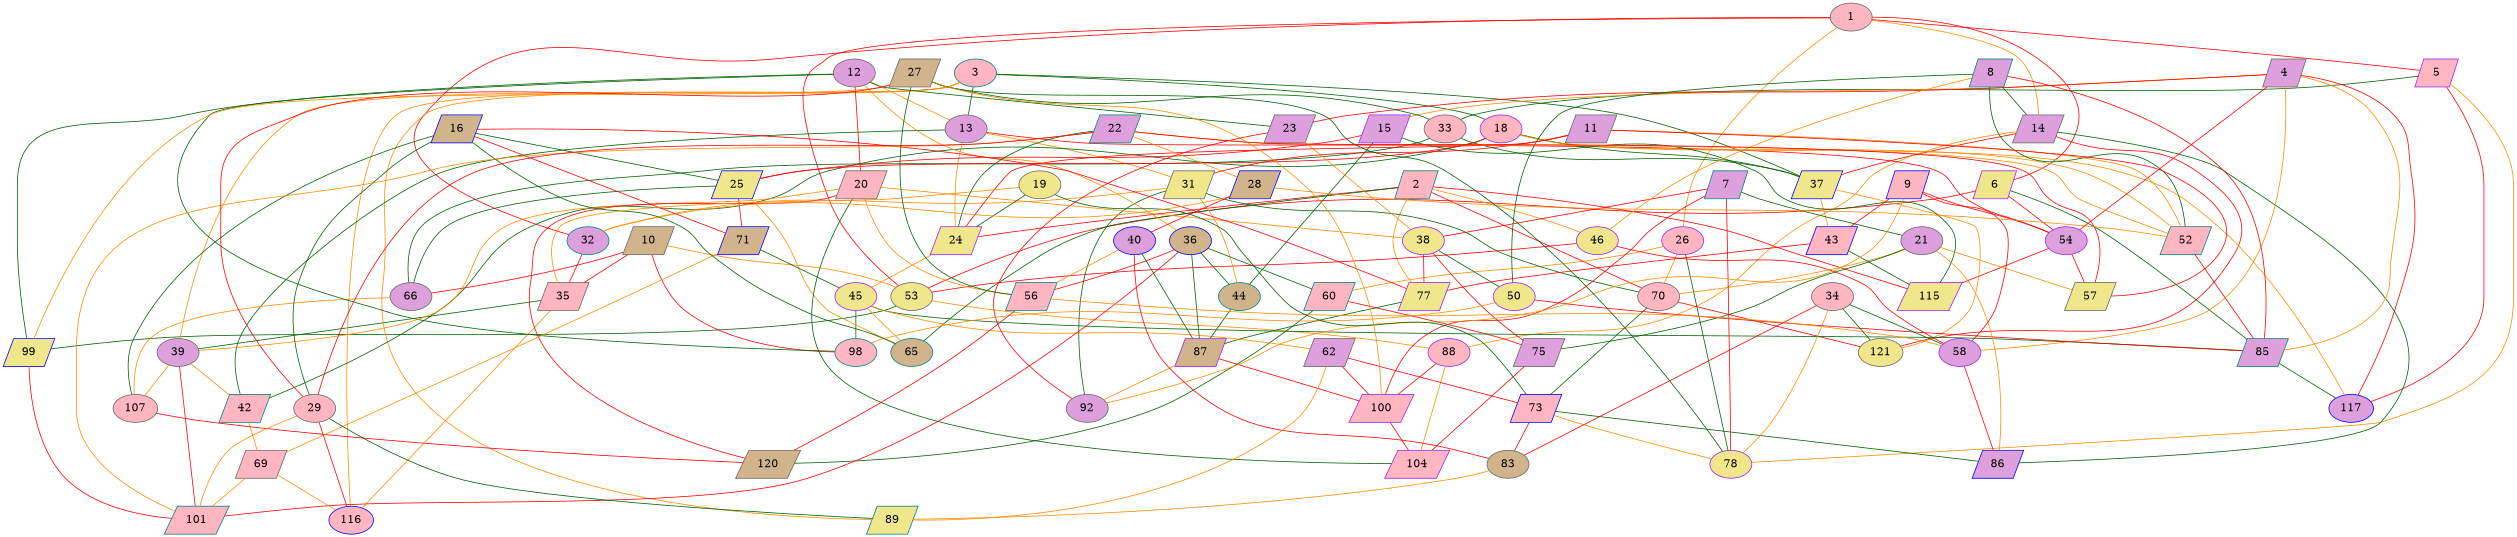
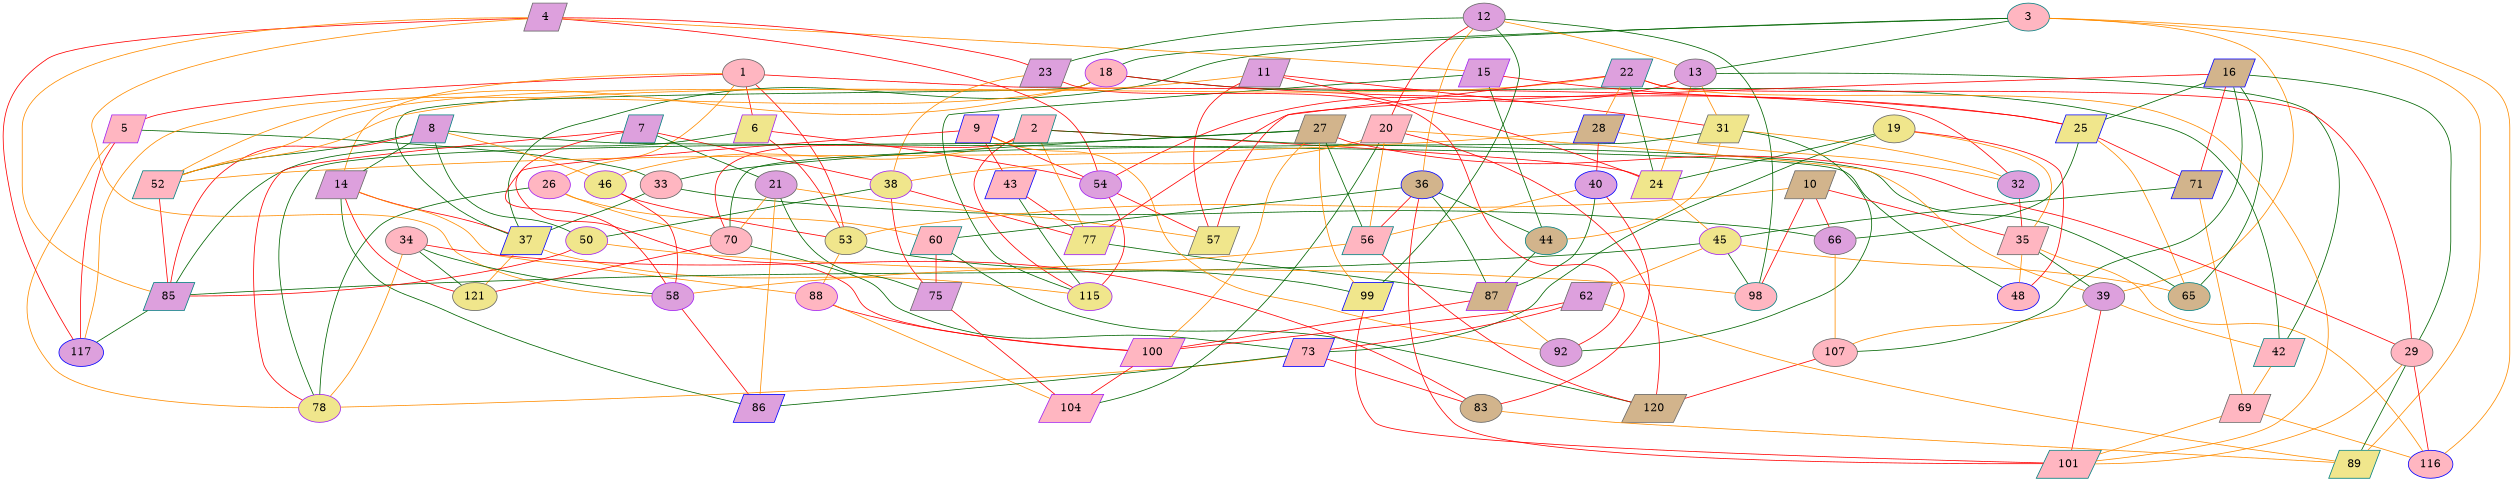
edge "37" -- "43": now "37" -- "115"
node "115": shape parallelogram -> ellipse
node "48": added
